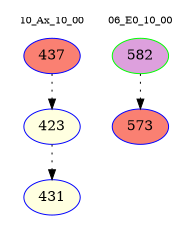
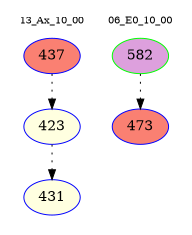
cluster "10_Ax_10_00": label "10_Ax_10_00" -> "13_Ax_10_00"
node "573": label "573" -> "473"
